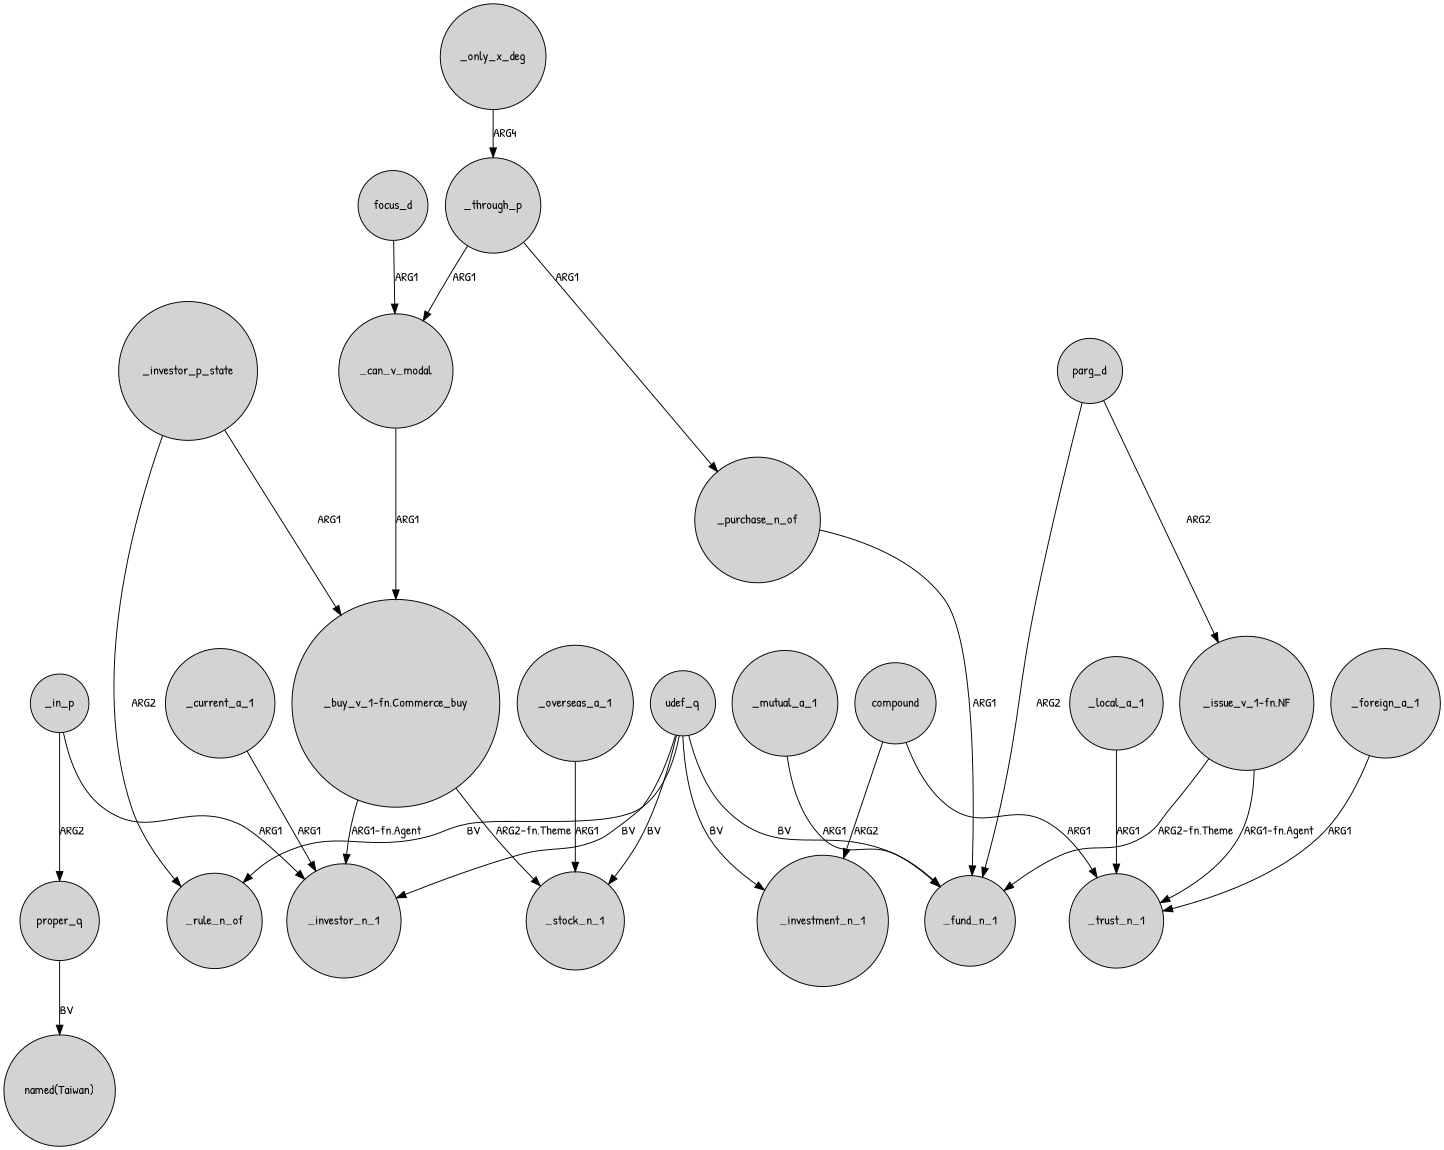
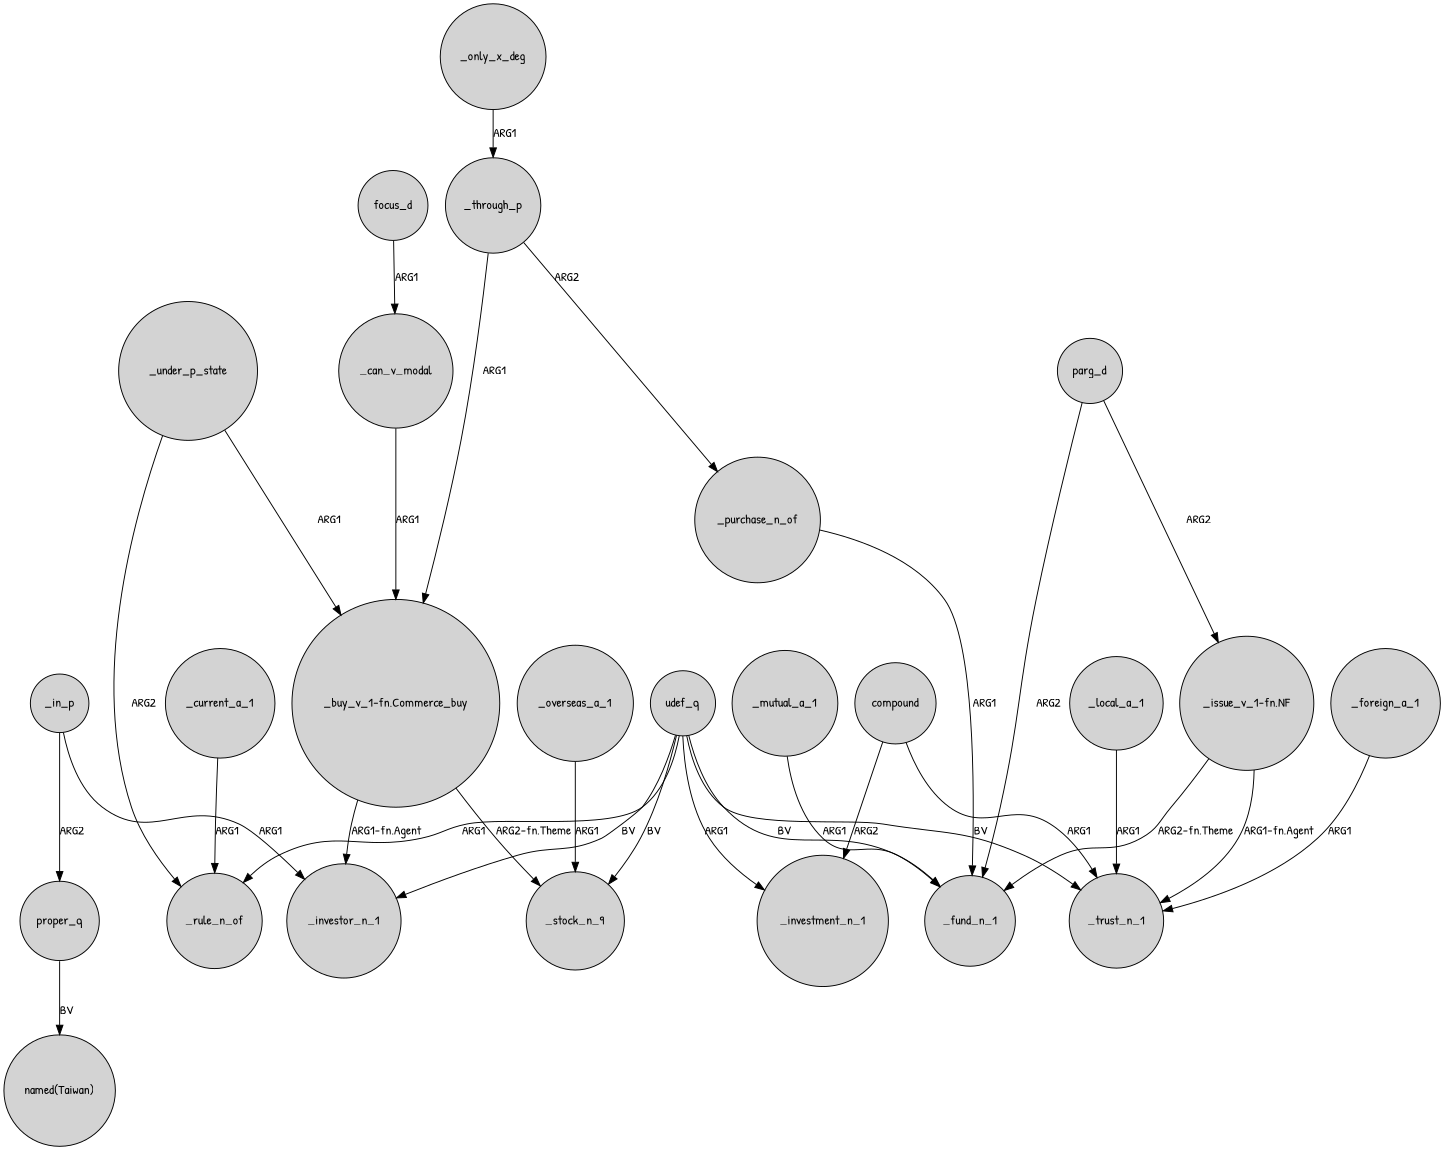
edge "_only_x_deg" -> "_through_p": label "ARG4" -> "ARG1"
edge "_through_p" -> "_purchase_n_of": label "ARG1" -> "ARG2"
edge "_through_p" -> "_can_v_modal": now "_through_p" -> "_buy_v_1-fn.Commerce_buy"
node "_investor_p_state": label "_investor_p_state" -> "_under_p_state"
edge "_current_a_1" -> "_investor_n_1": now "_current_a_1" -> "_rule_n_of"
edge "udef_q" -> "_trust_n_1": added, label "BV"
edge "udef_q" -> "_rule_n_of": label "BV" -> "ARG1"
edge "udef_q" -> "_investment_n_1": label "BV" -> "ARG1"
node "_stock_n_1": label "_stock_n_1" -> "_stock_n_9"
